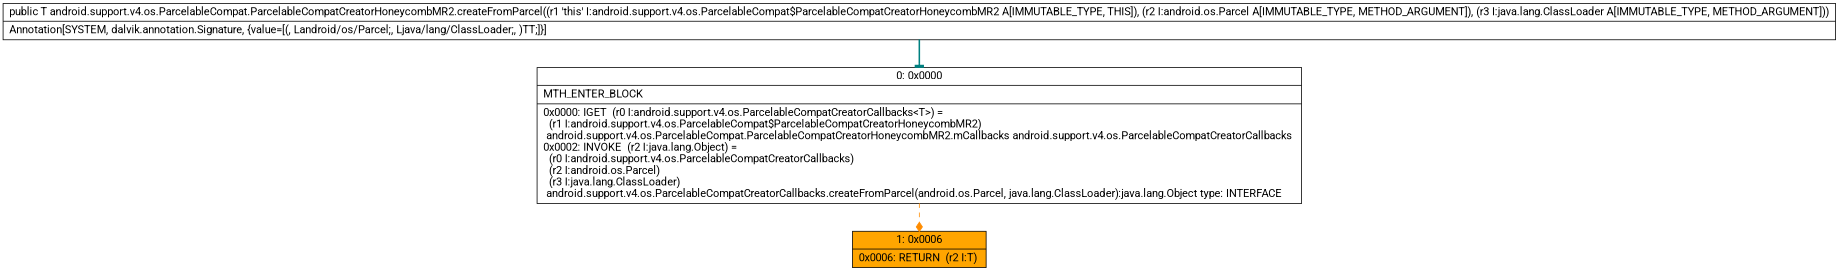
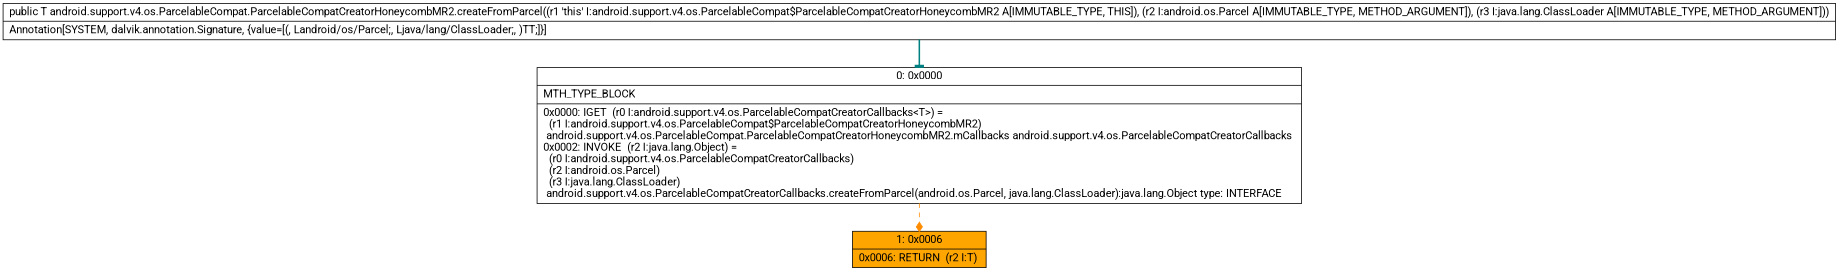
node "0: 0x0000": text "MTH_ENTER_BLOCK" -> "MTH_TYPE_BLOCK"
